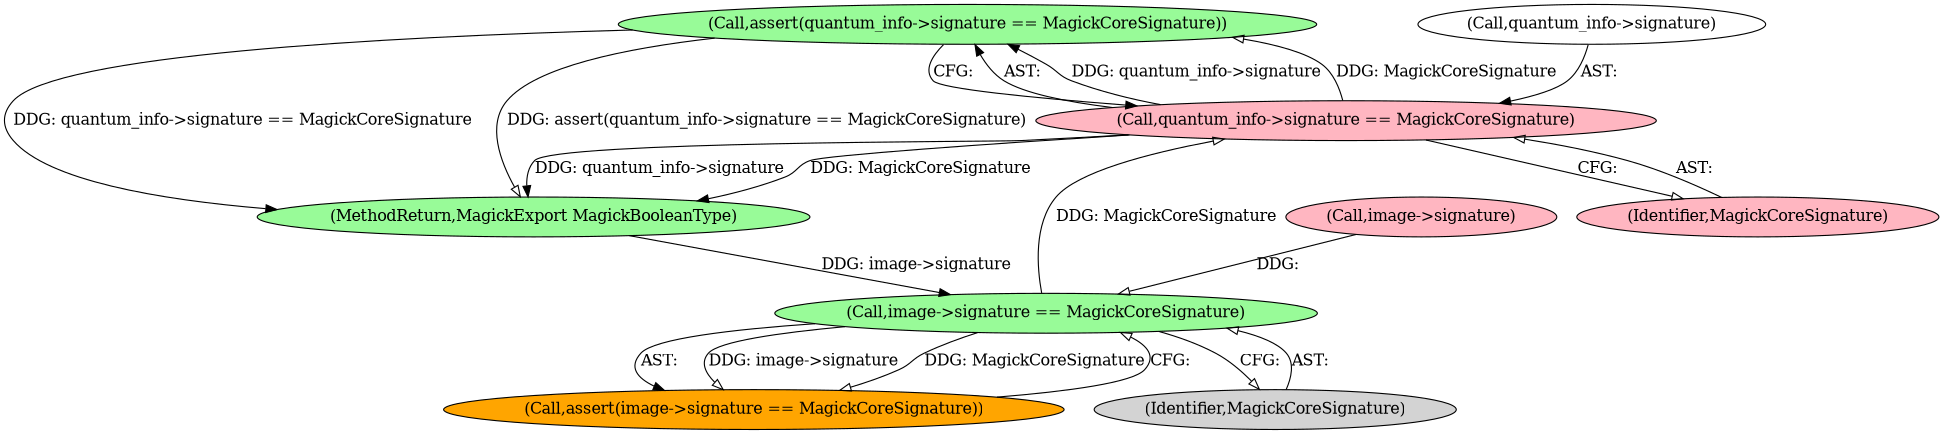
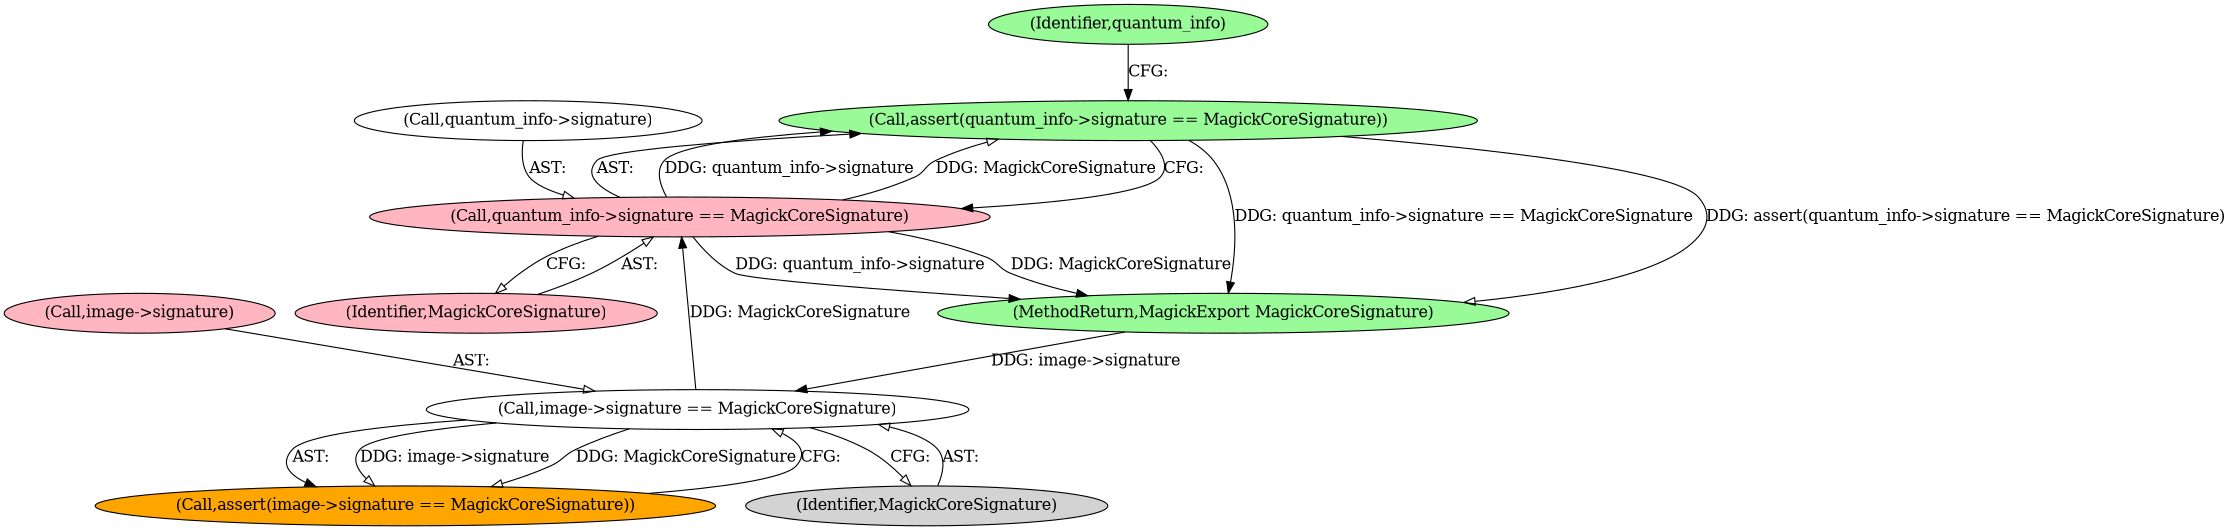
node "(Identifier,quantum_info)": added
edge "(Call,quantum_info->signature)" -> "(Call,quantum_info->signature == MagickCoreSignature)": arrowhead normal -> onormal
edge "(Call,image->signature == MagickCoreSignature)" -> "(Call,quantum_info->signature == MagickCoreSignature)": arrowhead onormal -> normal
node "(MethodReturn,MagickExport MagickBooleanType)": label "(MethodReturn,MagickExport MagickBooleanType)" -> "(MethodReturn,MagickExport MagickCoreSignature)"
edge "(Call,image->signature)" -> "(Call,image->signature == MagickCoreSignature)": label "DDG: " -> "AST: "
node "(Call,image->signature == MagickCoreSignature)": fillcolor palegreen -> white
